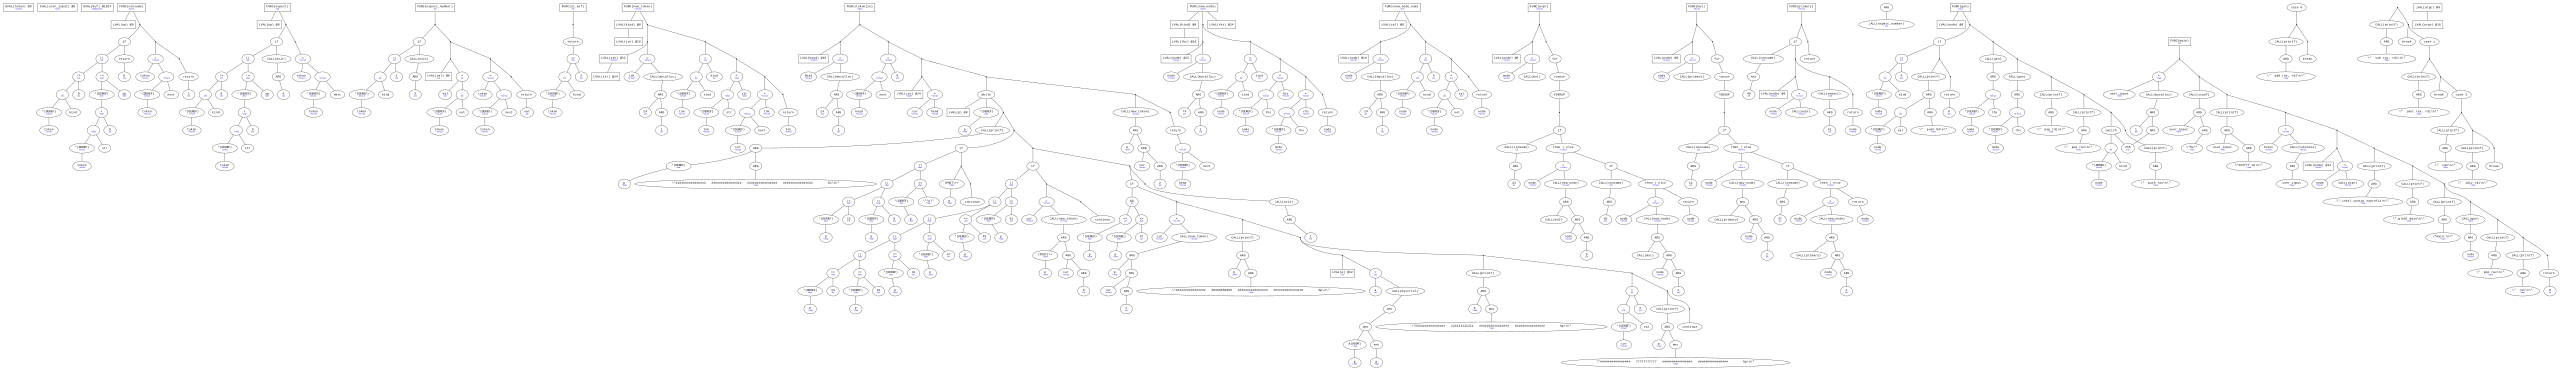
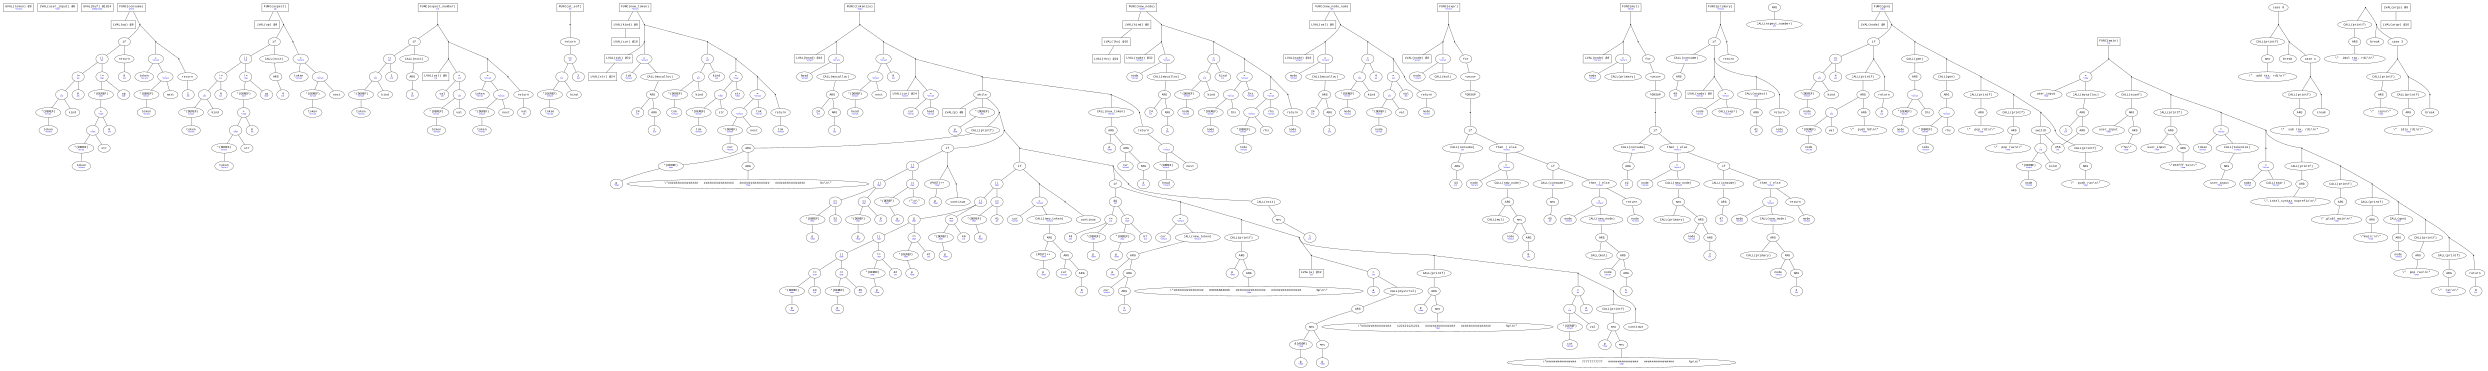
edge "FUNC(new_node)" -- "LVAL(rhs) @24": now "LVAL(lhs) @16" -- "LVAL(rhs) @24"
node "case 2": removed
node "case 1": added
node "LVAL(node) @24": removed
node "48": added
